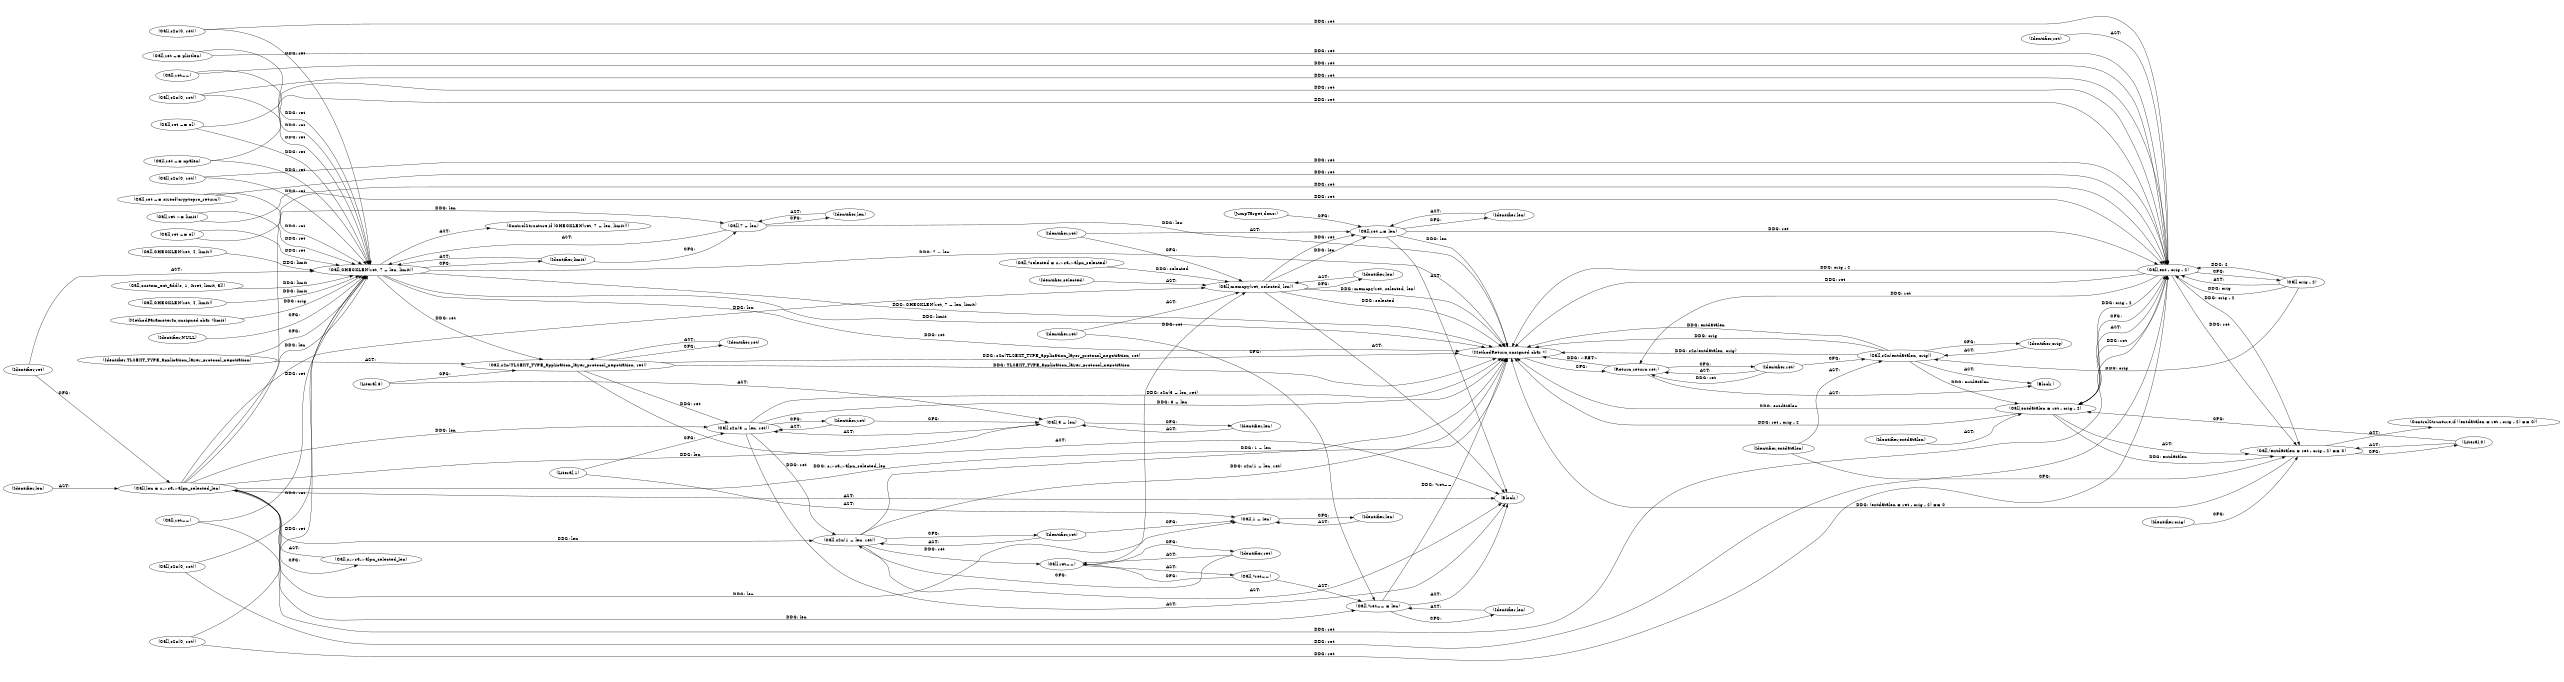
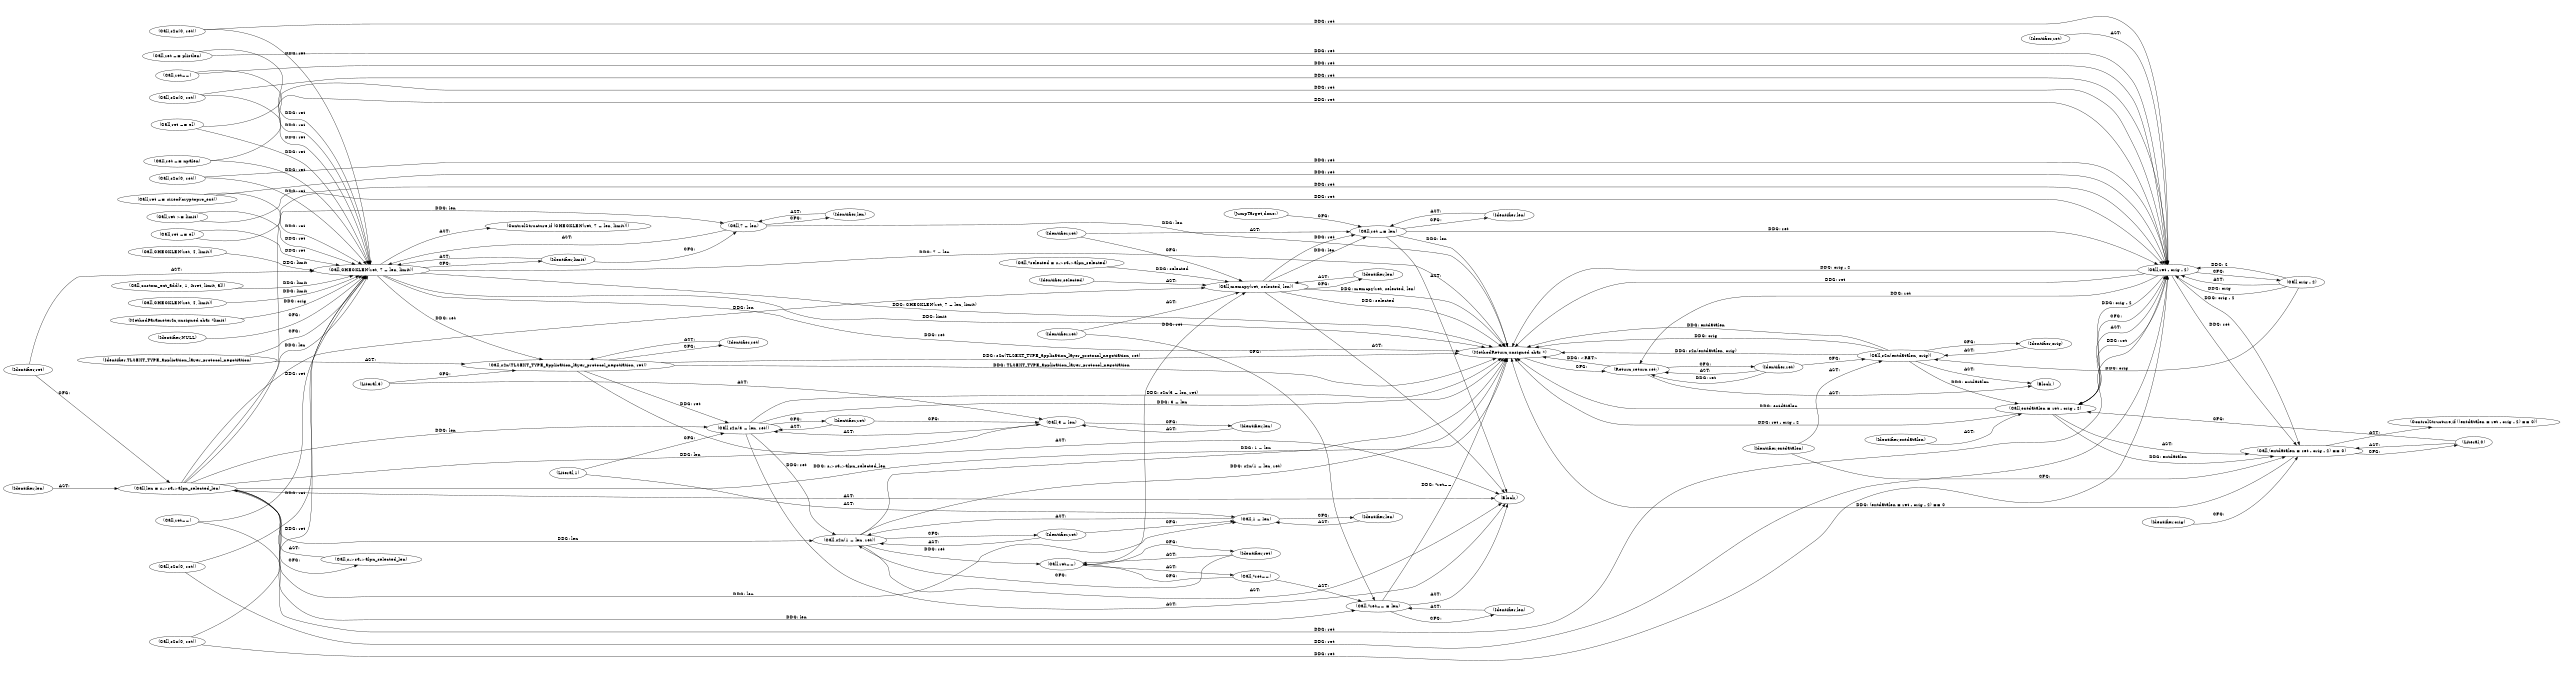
node "(Call,ret += sizeof(cryptopro_return))": label "(Call,ret += sizeof(cryptopro_return))" -> "(Call,ret += sizeof(cryptopro_ext))"
node "(Call,ext - orig - 2)": label "(Call,ext - orig - 2)" -> "(Call,ret - orig - 2)"
edge "(Call,1 + len)" -> "(Call,s2n(1 + len, ret))": added, label "AST:"
